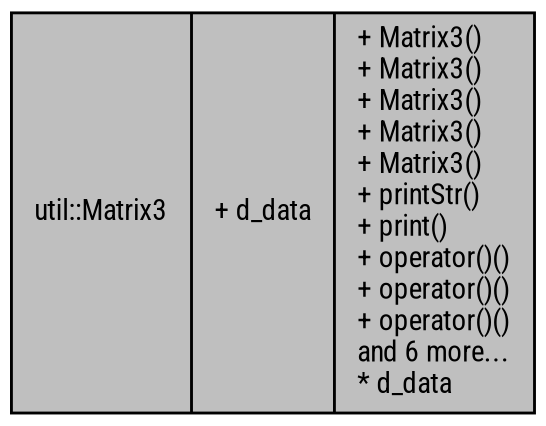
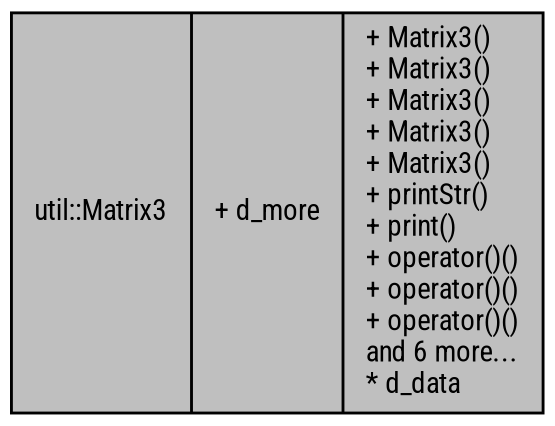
node "util::Matrix3": text "+ d_data" -> "+ d_more"
